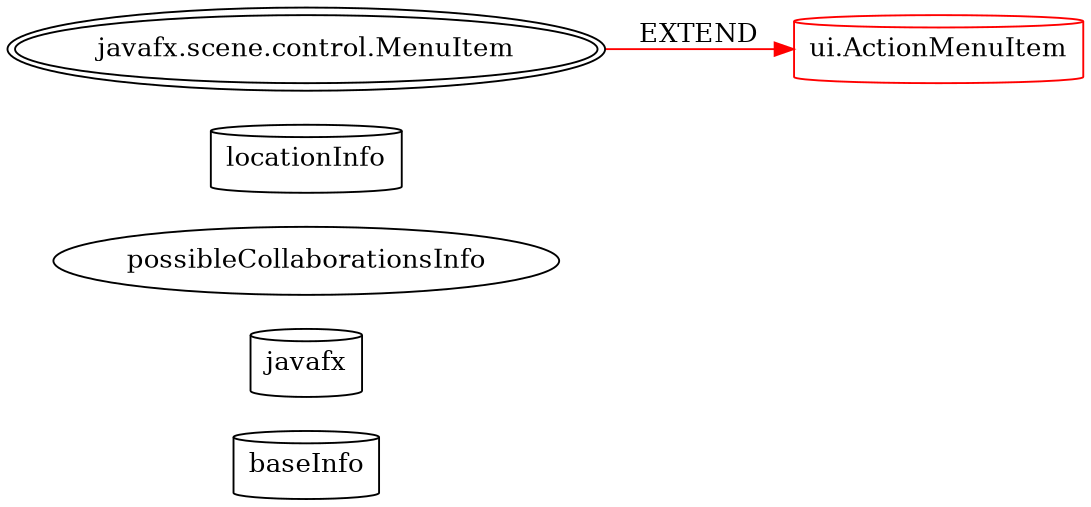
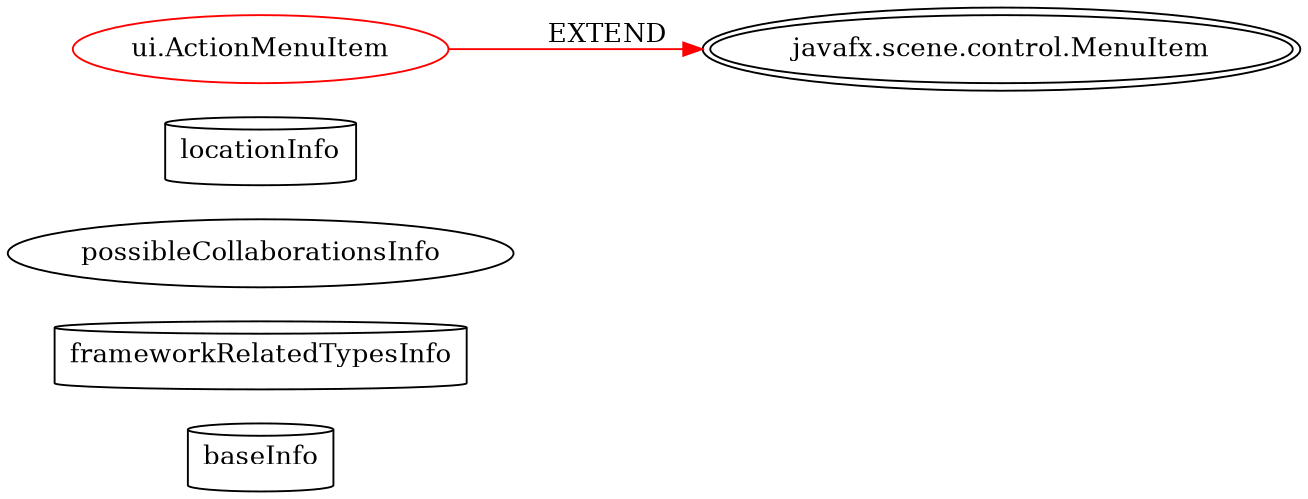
edge "javafx.scene.control.MenuItem" -> "ui.ActionMenuItem": reversed
node "ui.ActionMenuItem": shape cylinder -> ellipse
node "javafx": label "javafx" -> "frameworkRelatedTypesInfo"
